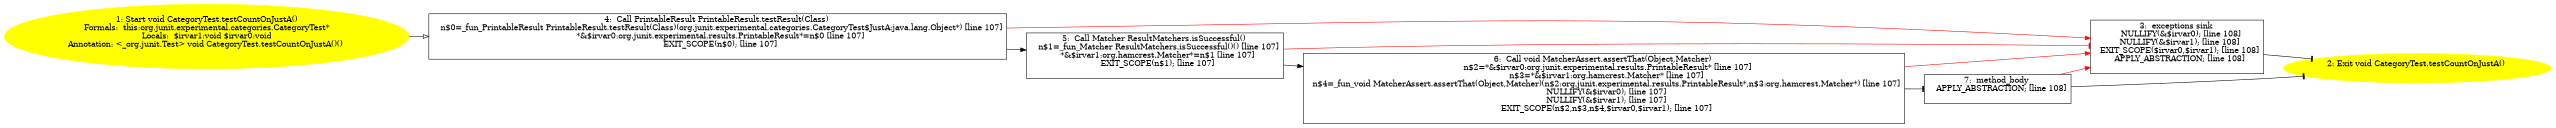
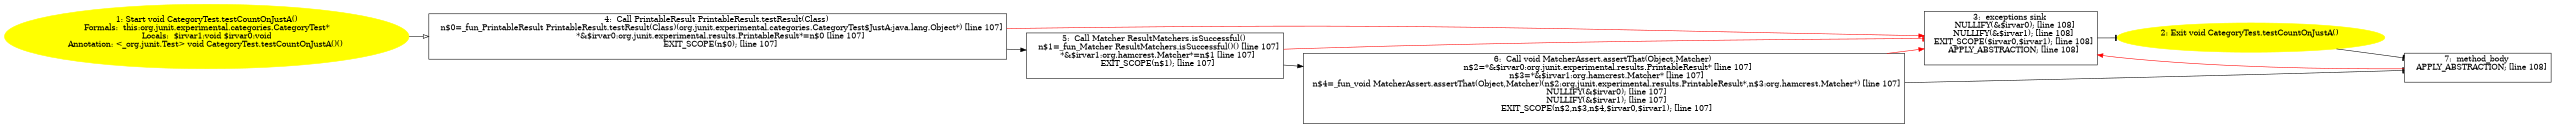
edge "7:  method_body APPLY_ABSTRACTION; [line 108]" -> "2: Exit void CategoryTest.testCountOnJustA()": reversed
